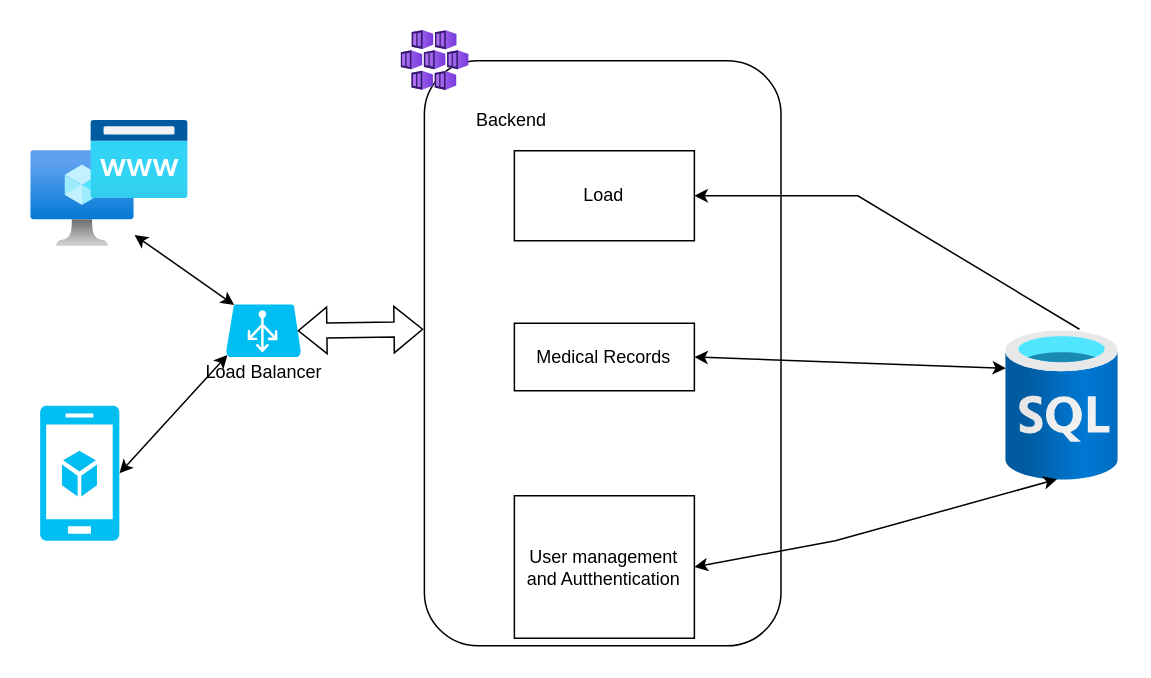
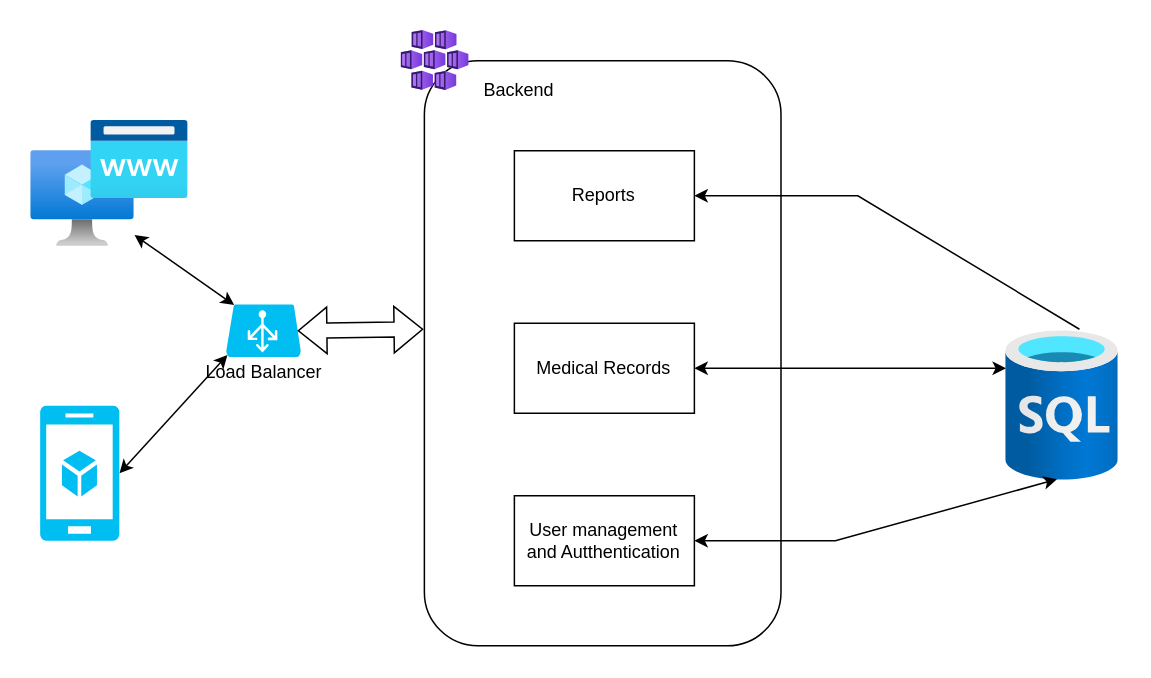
node "Backend": moved (511, 121) -> (518, 91)
node "Load": label "Load" -> "Reports"
node "Medical Records": size 180x68 -> 180x90
node "User management and Autthentication": size 180x143 -> 180x90
